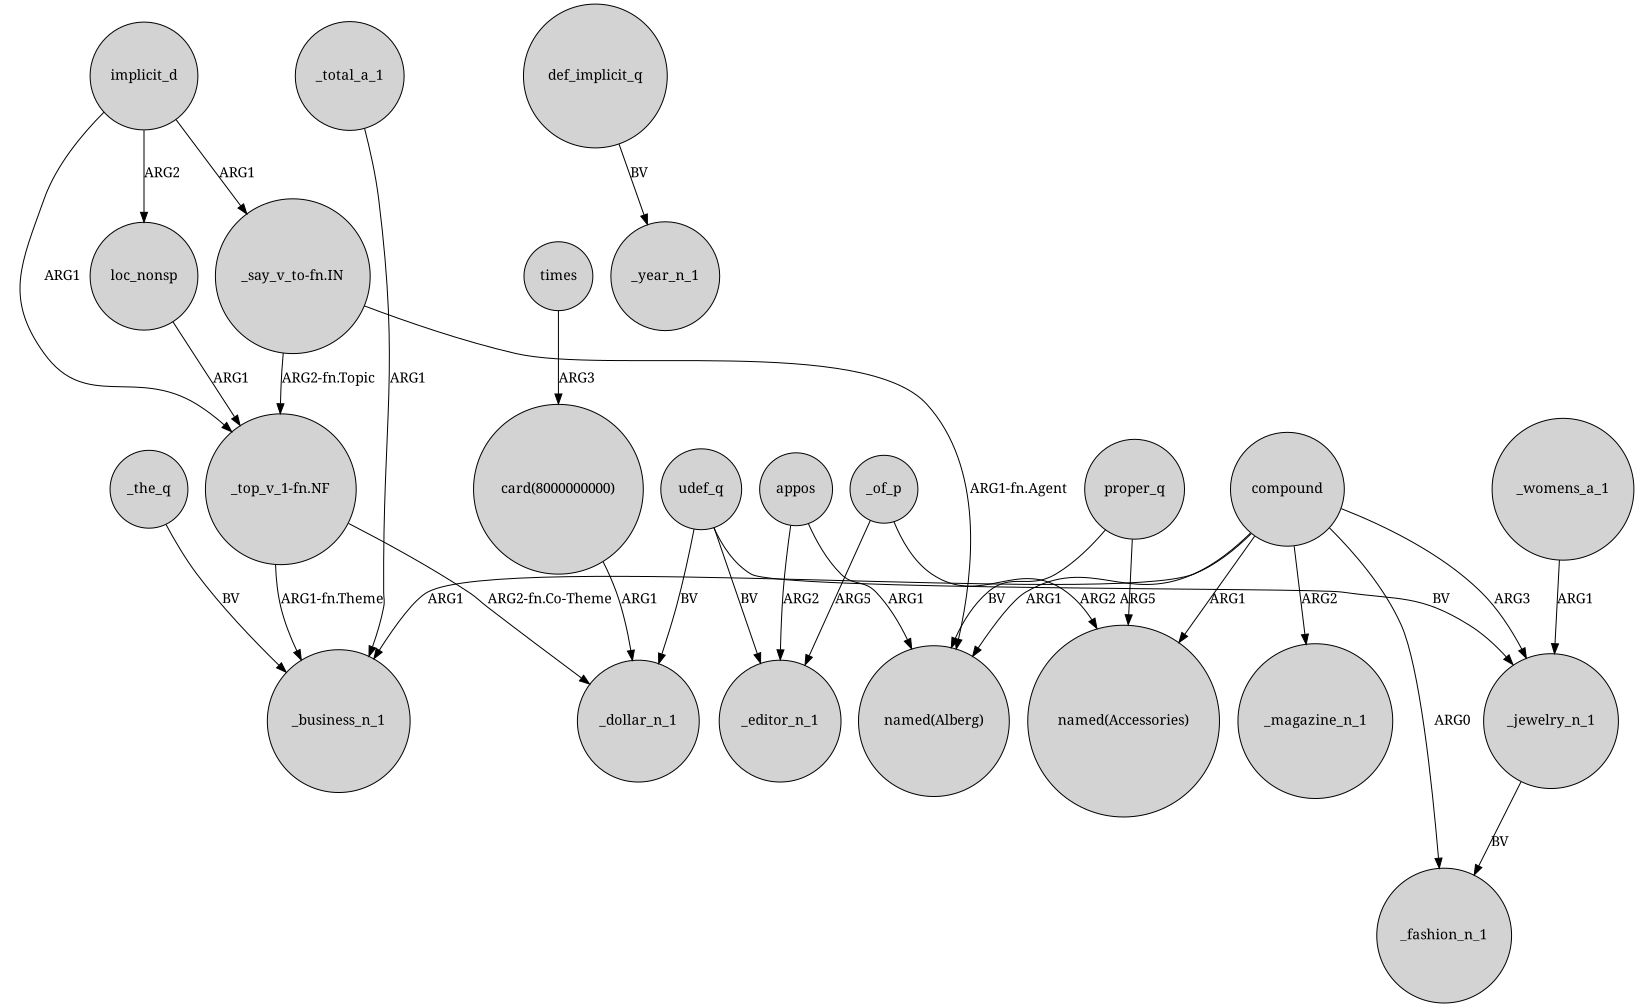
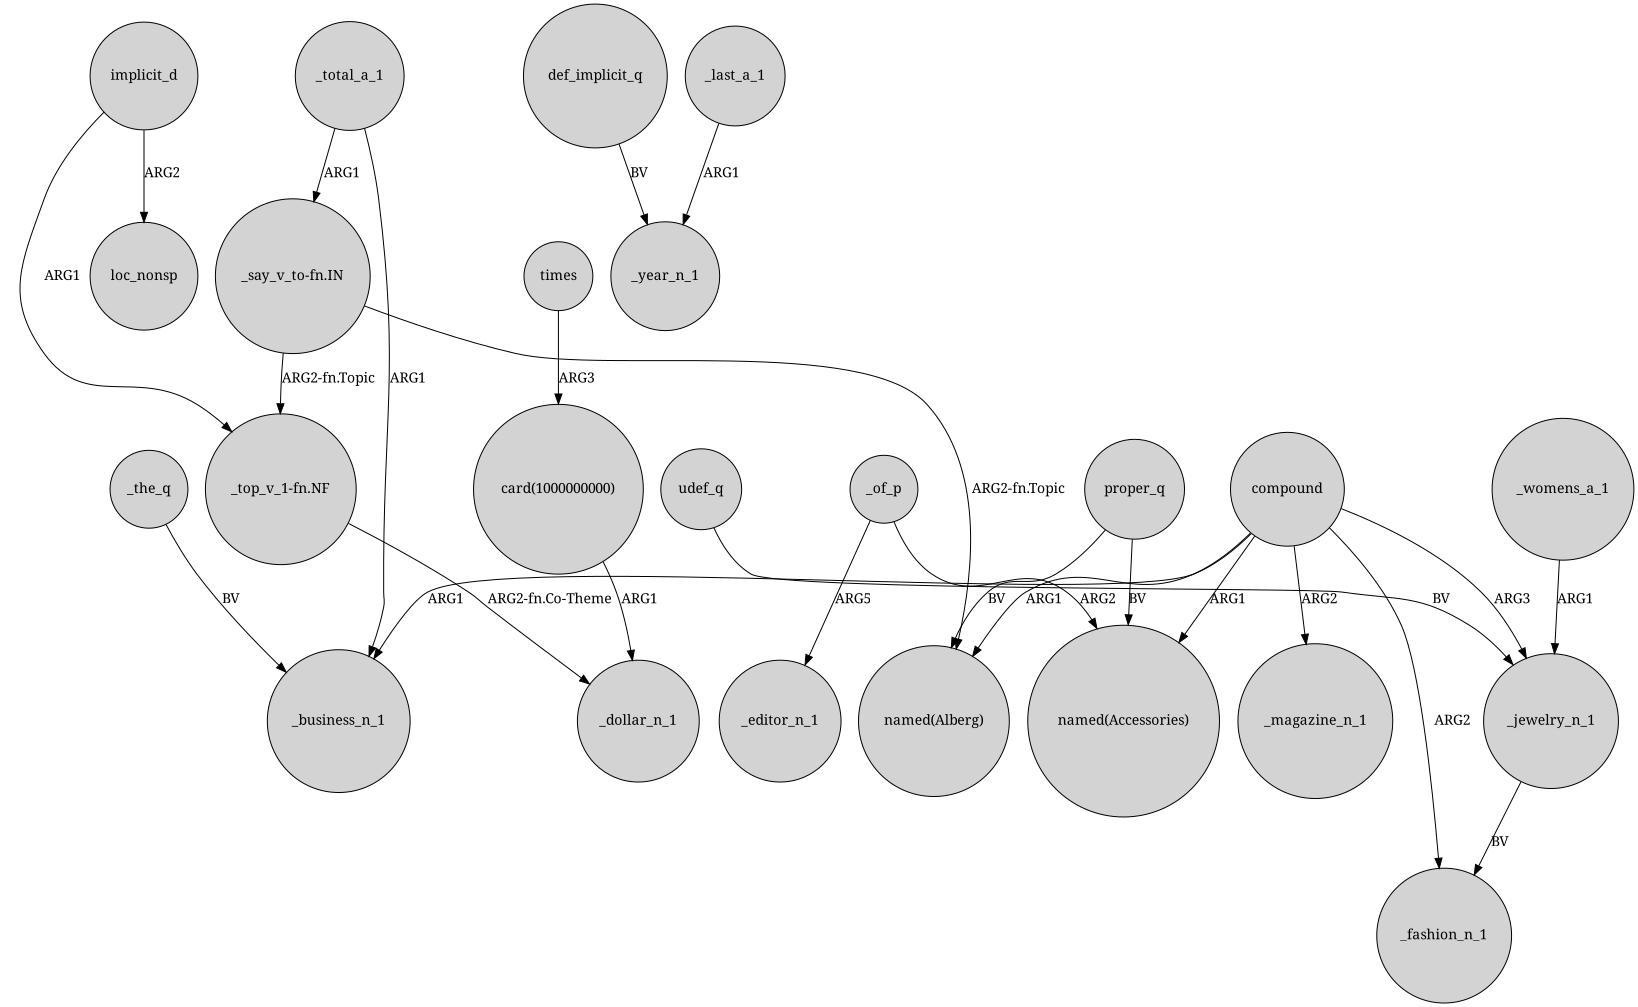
node "_last_a_1": added
edge "implicit_d" -> "_say_v_to-fn.IN": now "_total_a_1" -> "_say_v_to-fn.IN"
edge "loc_nonsp" -> "_top_v_1-fn.NF": removed, label "ARG1"
node "card(8000000000)": label "card(8000000000)" -> "card(1000000000)"
node "appos": removed
edge "_say_v_to-fn.IN" -> "named(Alberg)": label "ARG1-fn.Agent" -> "ARG2-fn.Topic"
edge "udef_q" -> "_editor_n_1": removed, label "BV"
edge "udef_q" -> "_dollar_n_1": removed, label "BV"
edge "proper_q" -> "named(Accessories)": label "ARG5" -> "BV"
edge "_top_v_1-fn.NF" -> "_business_n_1": removed, label "ARG1-fn.Theme"
edge "compound" -> "_fashion_n_1": label "ARG0" -> "ARG2"
